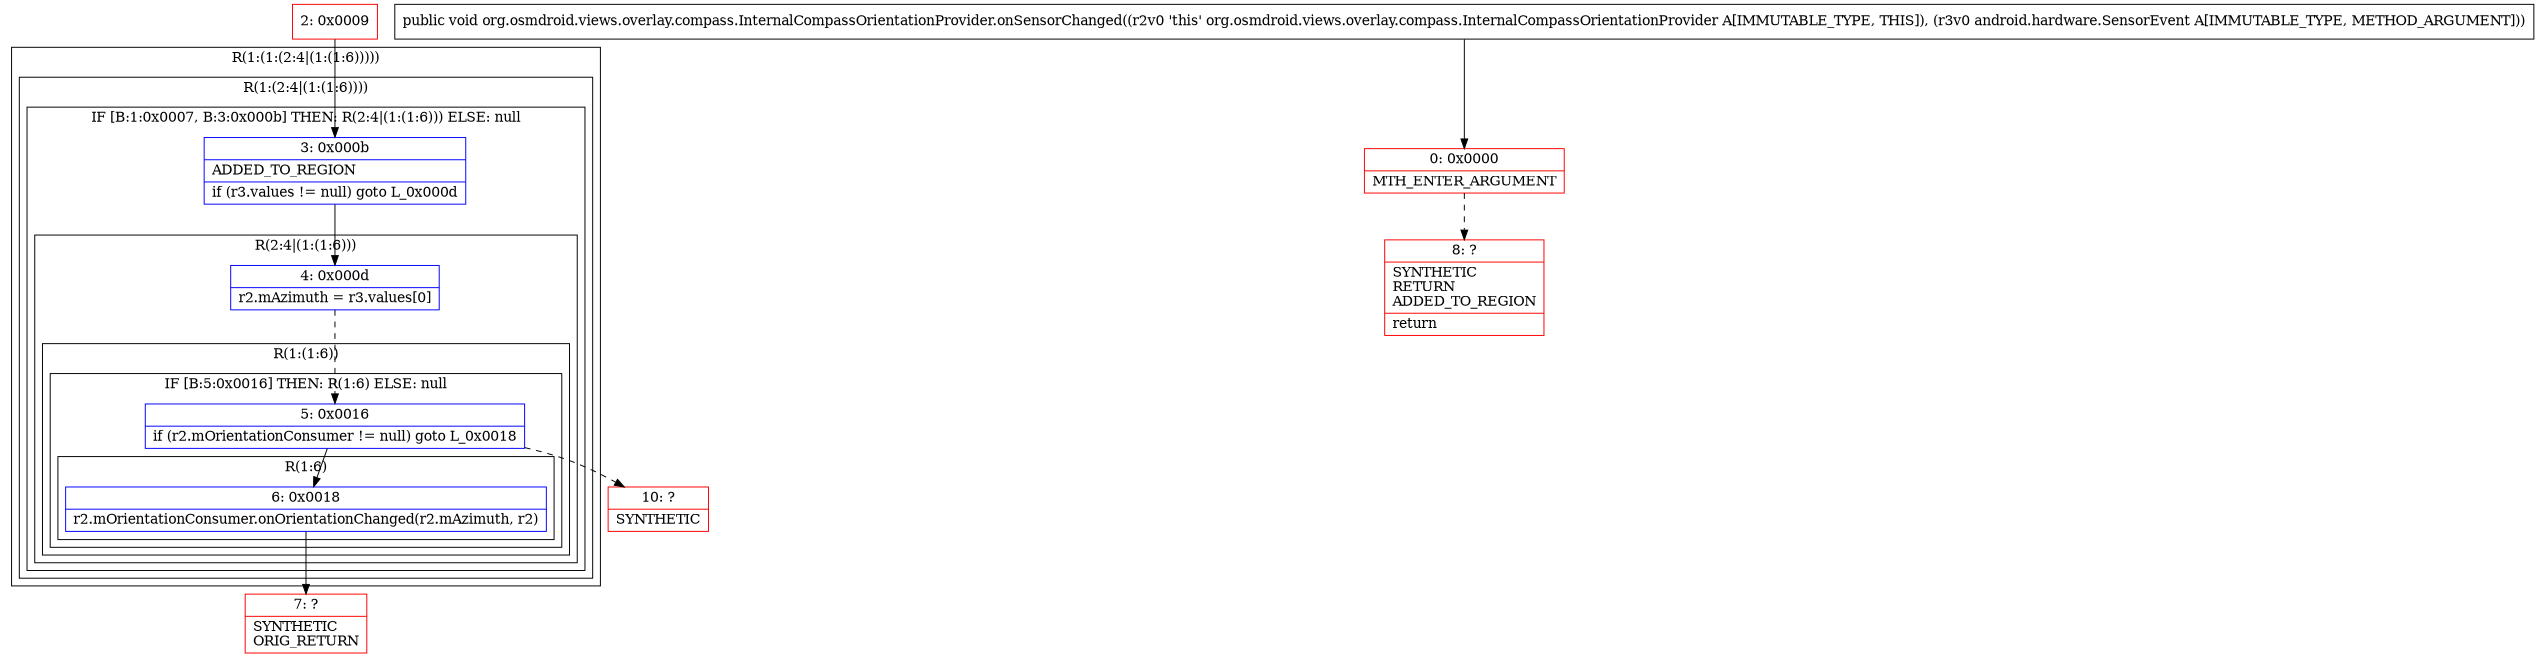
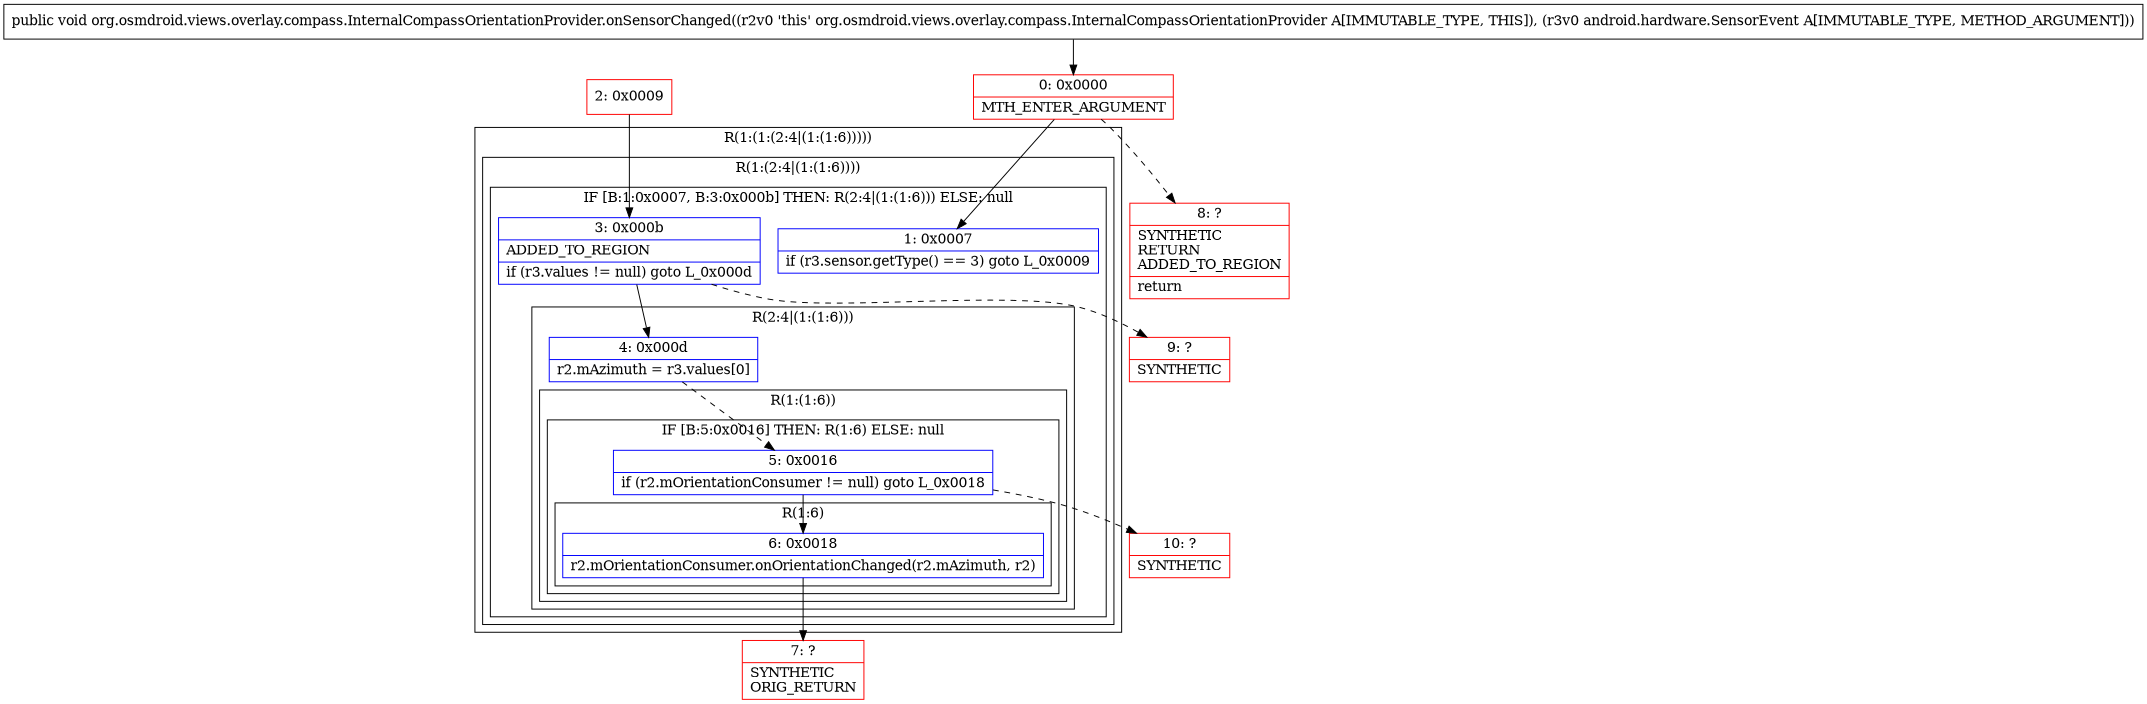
node "1: 0x0007": added
node "9: ?": added
